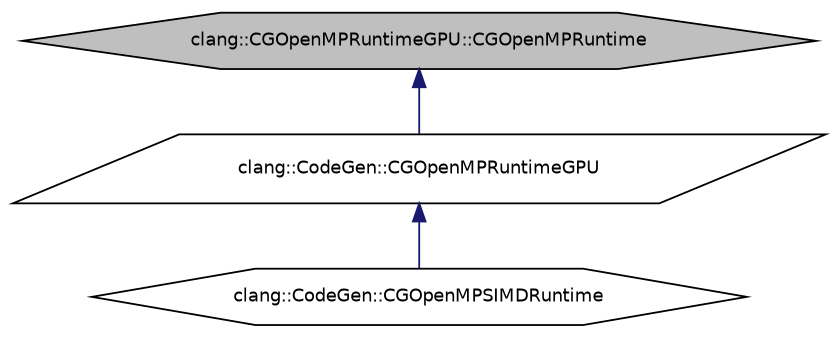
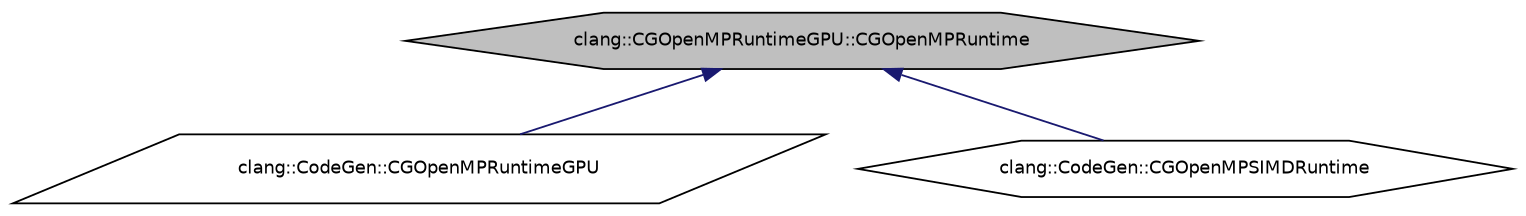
edge "clang::CodeGen::CGOpenMPSIMDRuntime" -> "clang::CodeGen::CGOpenMPRuntimeGPU": now "clang::CodeGen::CGOpenMPSIMDRuntime" -> "clang::CGOpenMPRuntimeGPU::CGOpenMPRuntime"
